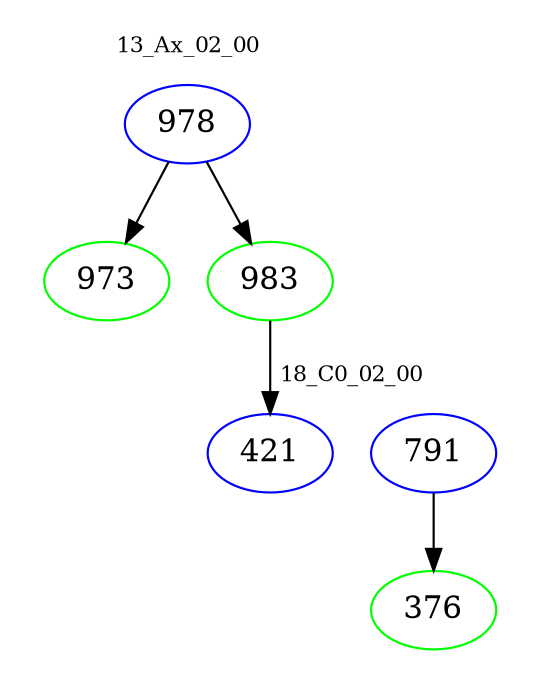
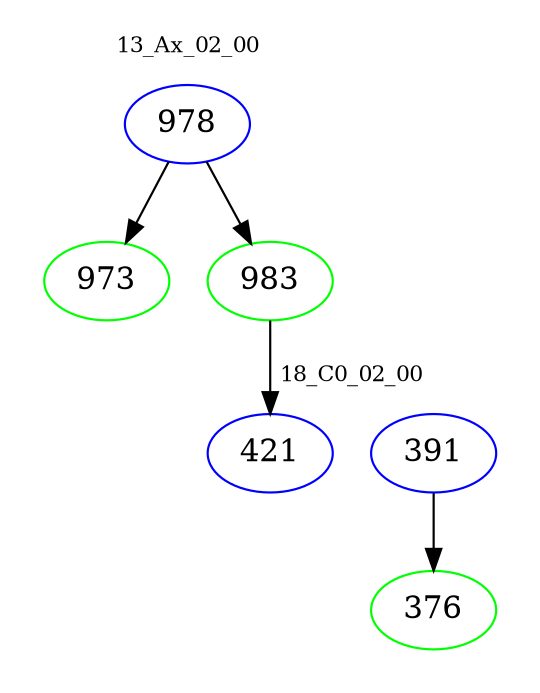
node "791": label "791" -> "391"
